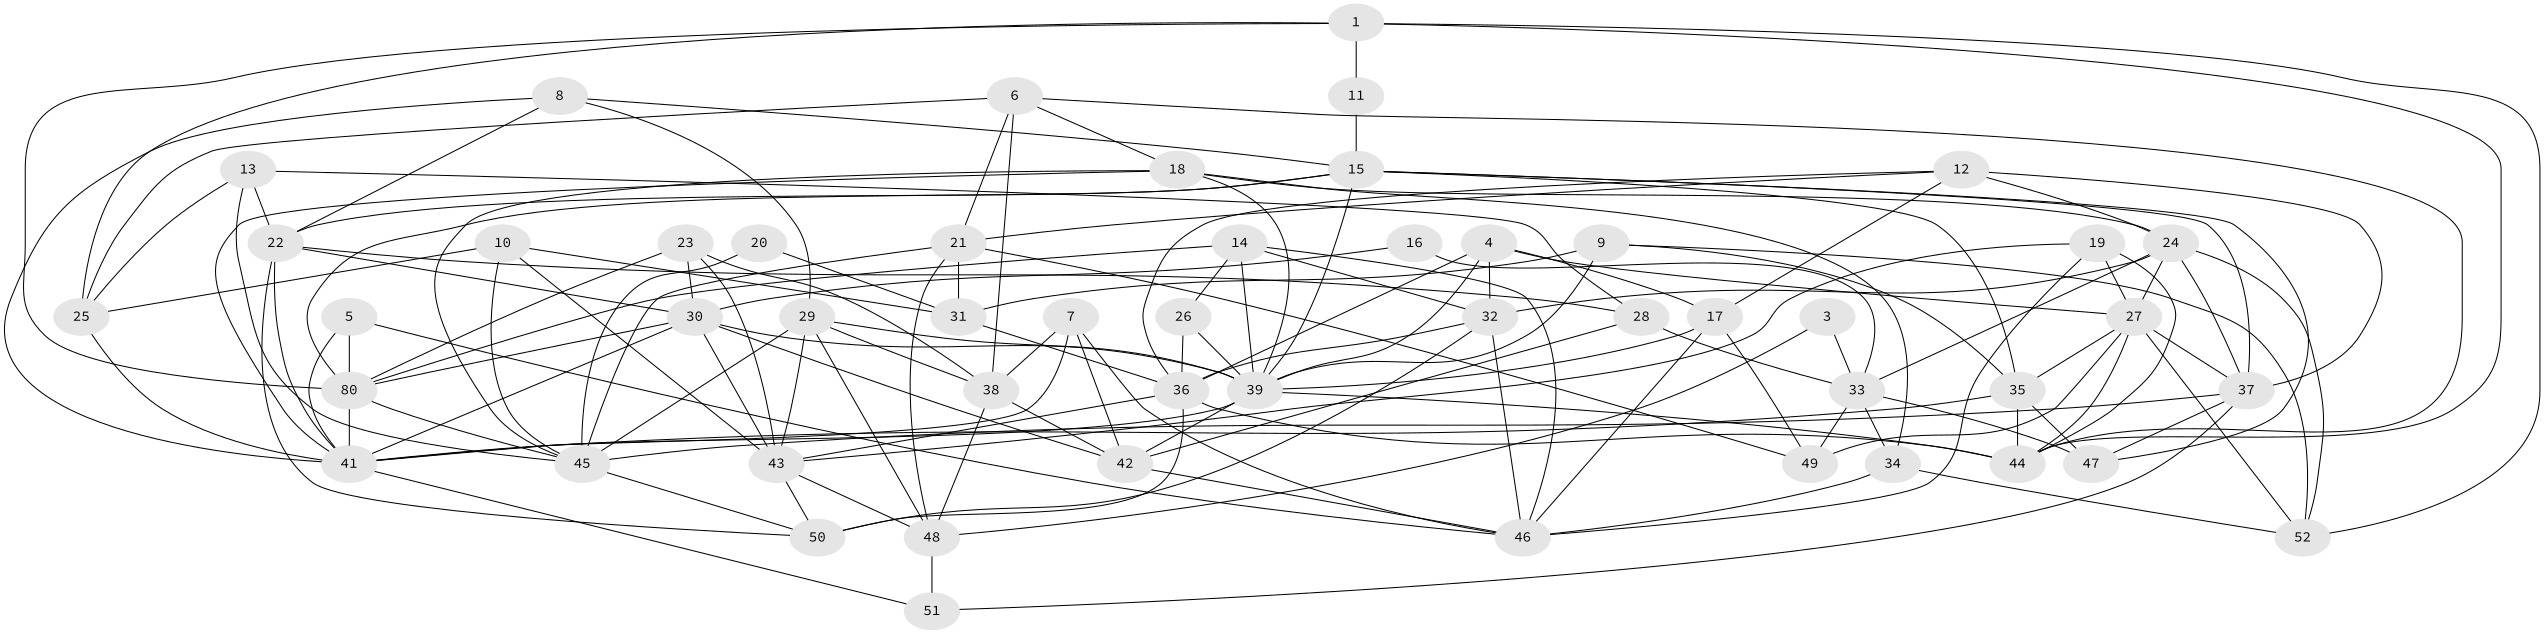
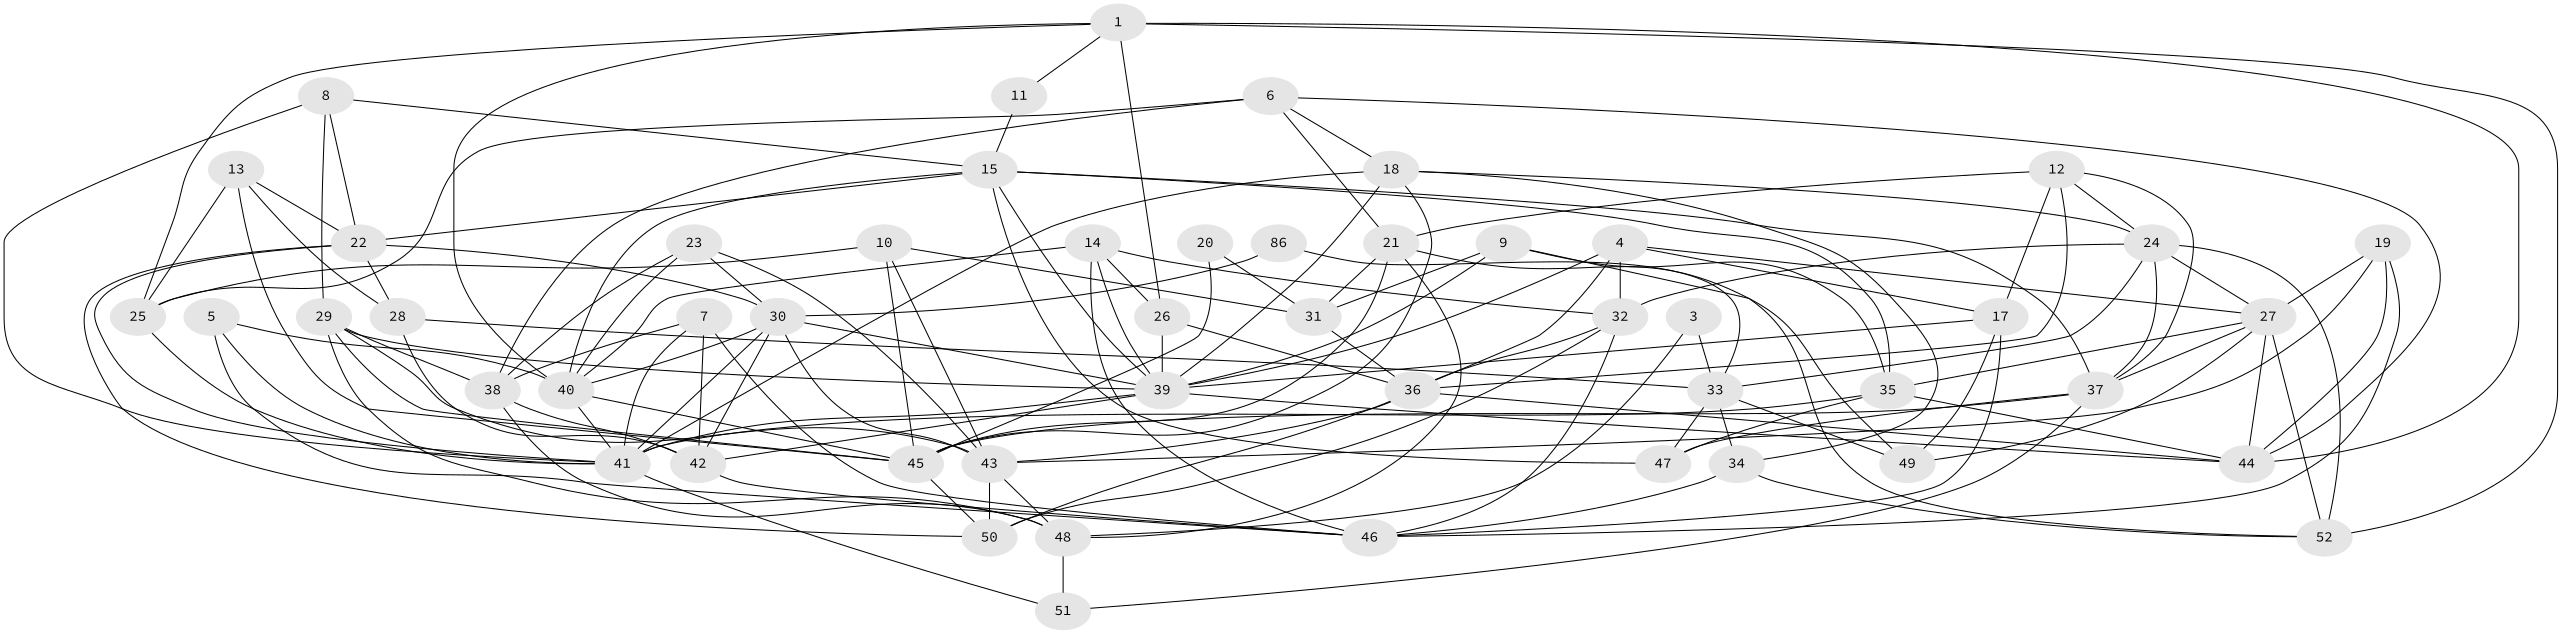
edge "1" -- "26": added
node "16": label "16" -> "86"
node "80": label "80" -> "40"
